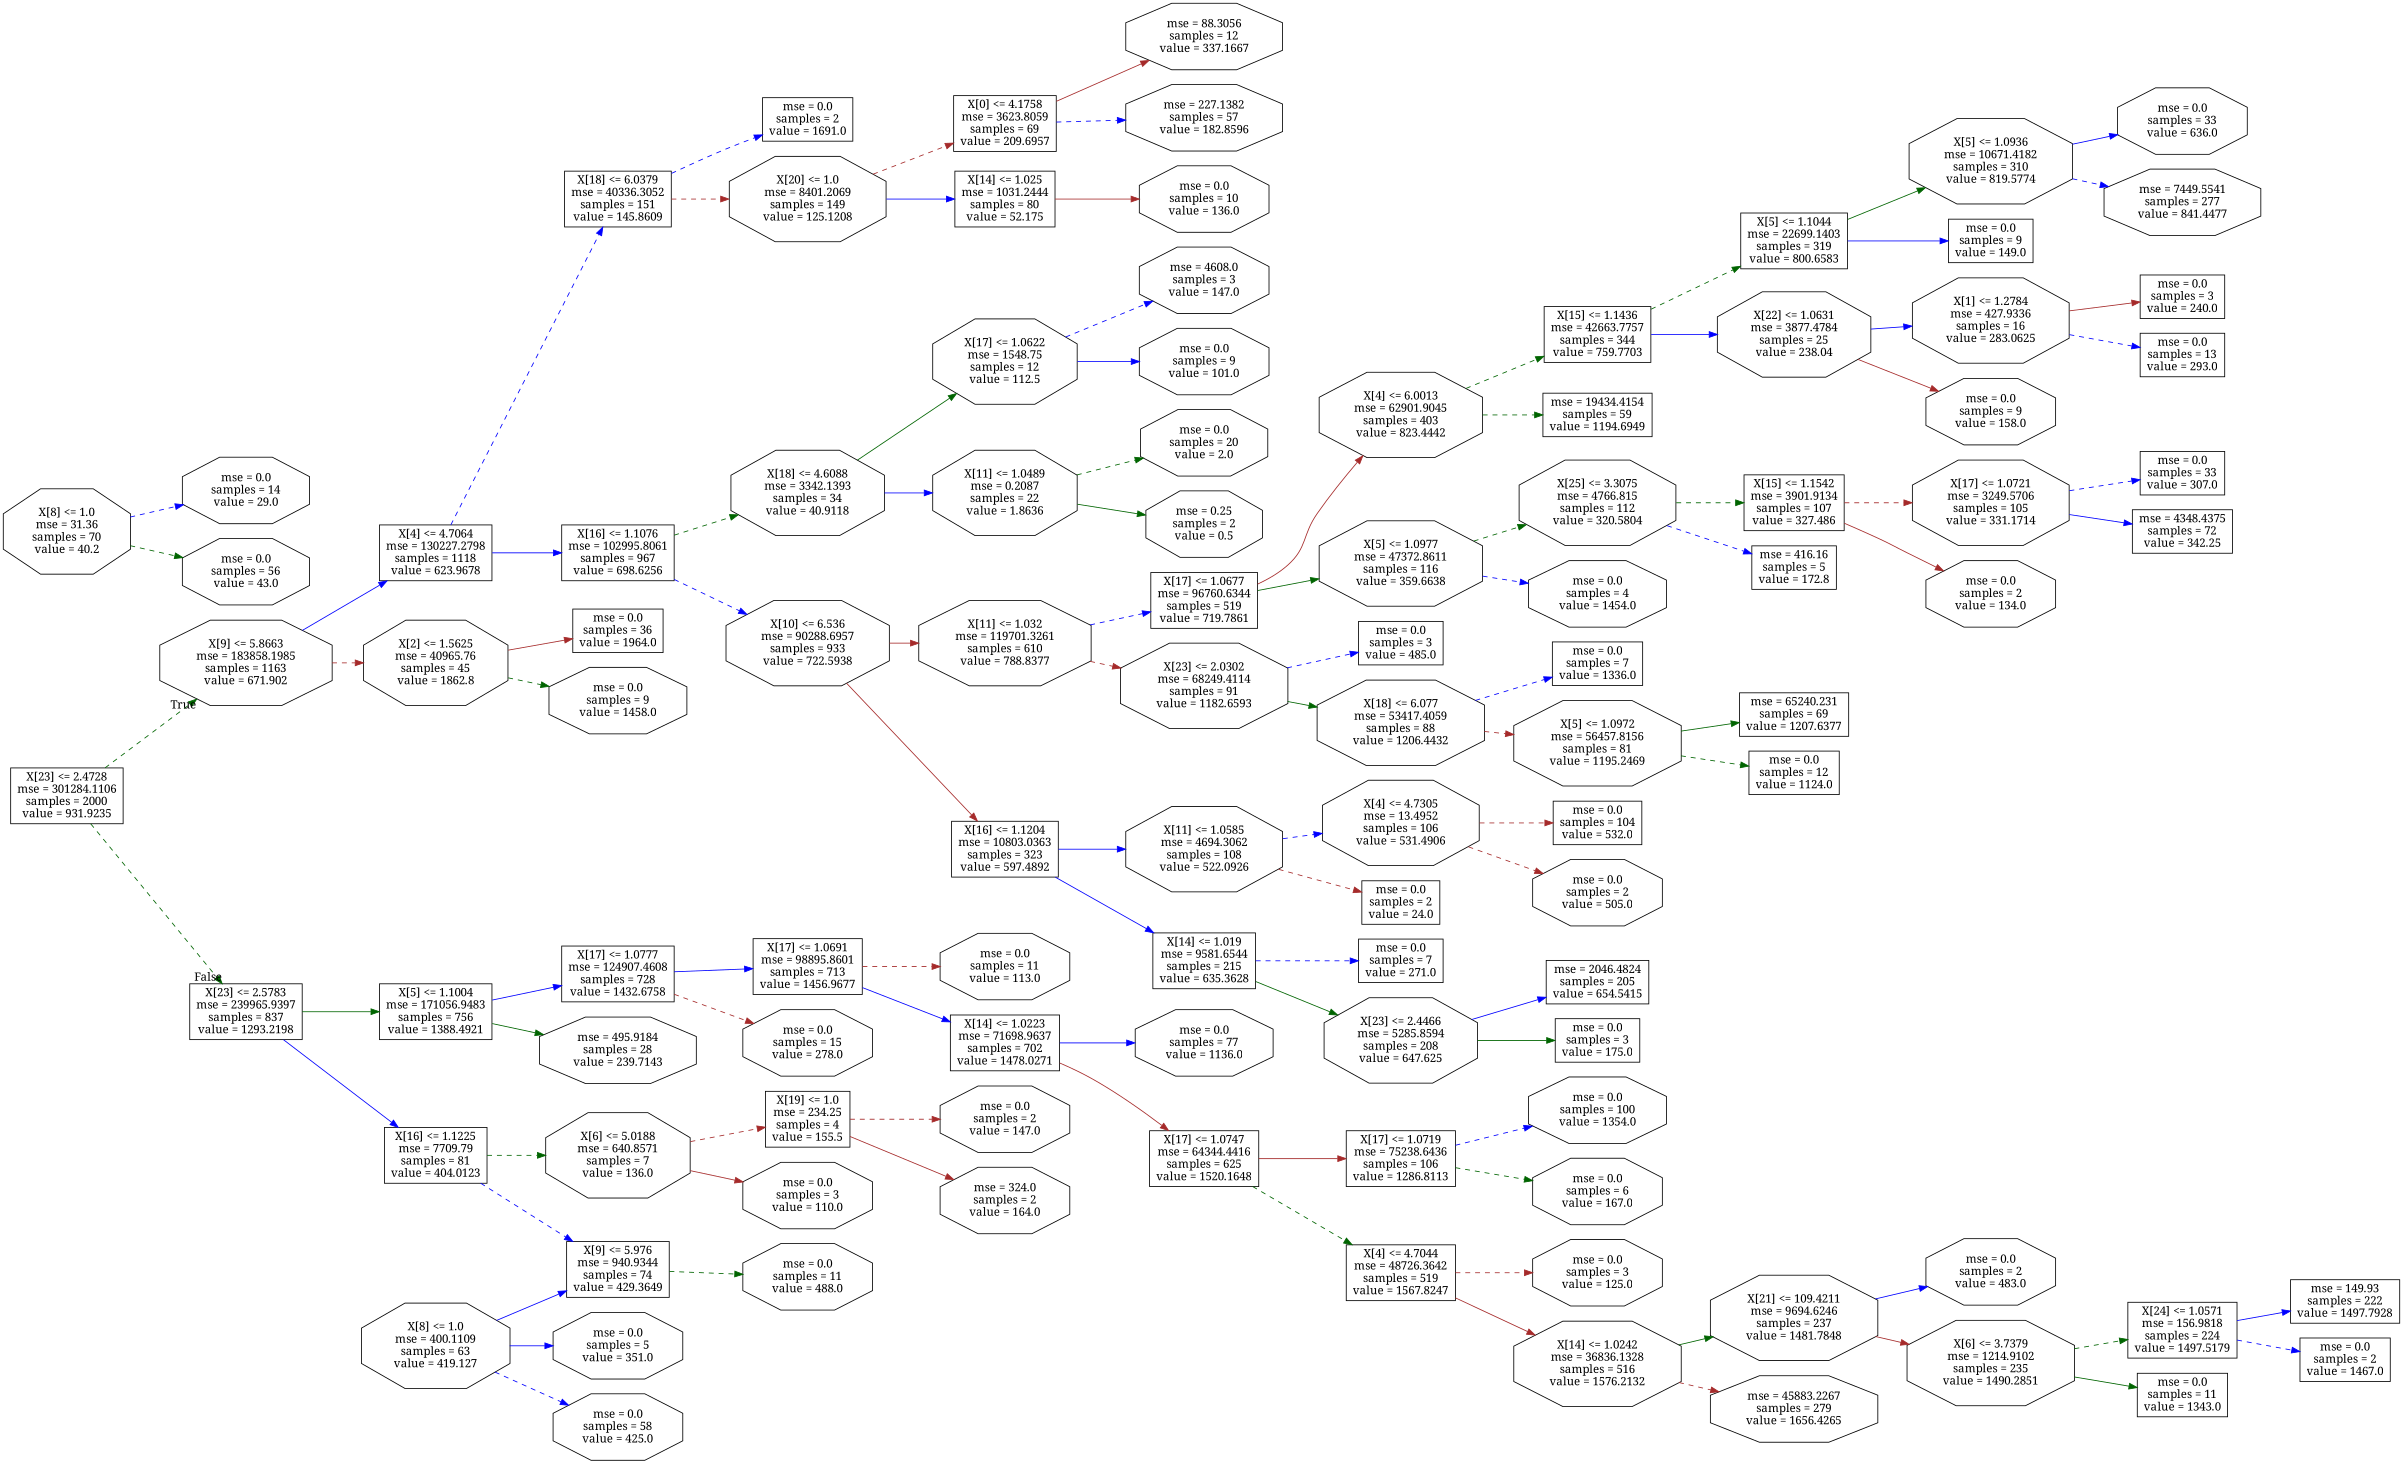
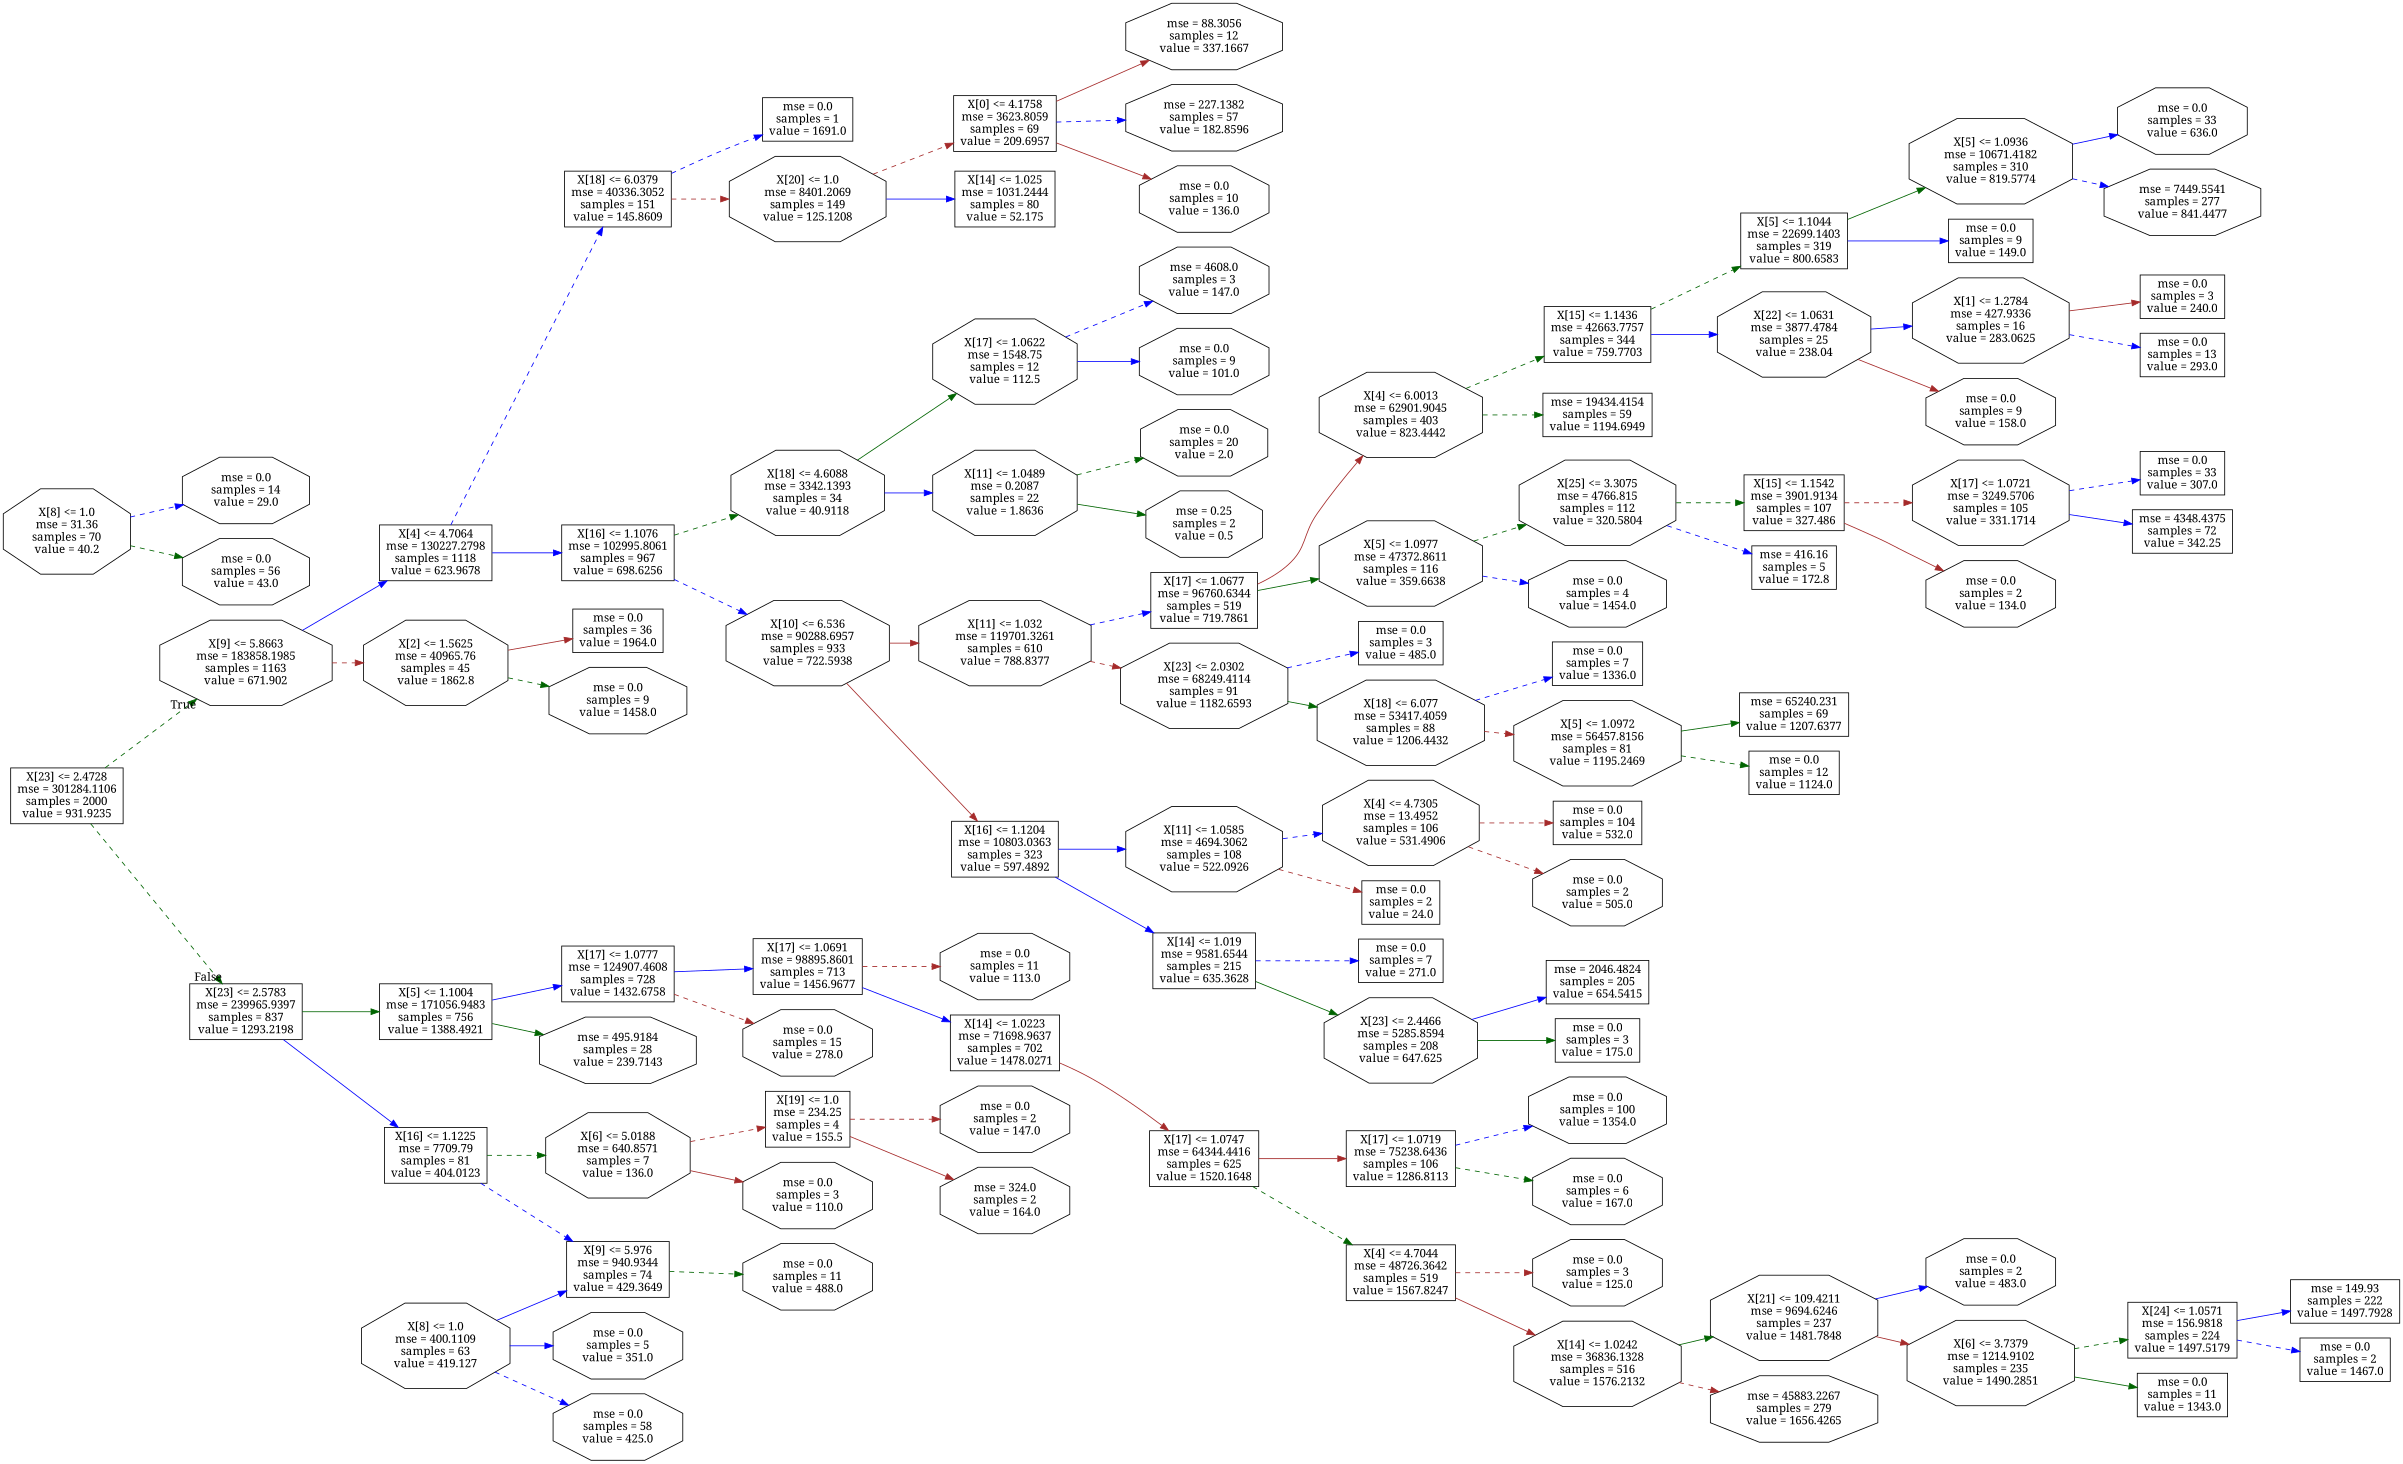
node "mse = 0.0 samples = 2 value = 1691.0": label "mse = 0.0 samples = 2 value = 1691.0" -> "mse = 0.0 samples = 1 value = 1691.0"
edge "X[14] <= 1.025 mse = 1031.2444 samples = 80 value = 52.175" -> "mse = 0.0 samples = 10 value = 136.0": now "X[0] <= 4.1758 mse = 3623.8059 samples = 69 value = 209.6957" -> "mse = 0.0 samples = 10 value = 136.0"
node "mse = 0.0 samples = 77 value = 1136.0": removed
